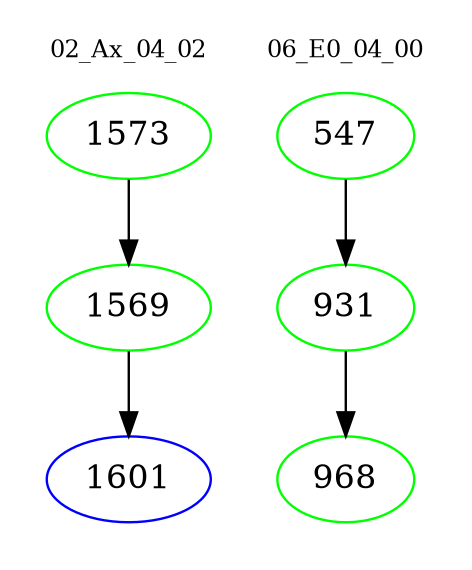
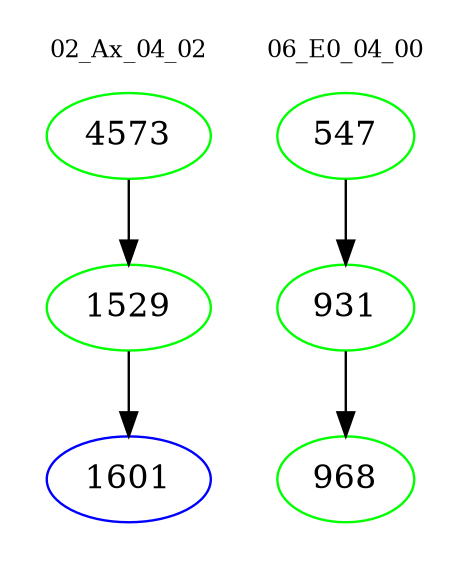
node "1573": label "1573" -> "4573"
node "1569": label "1569" -> "1529"
